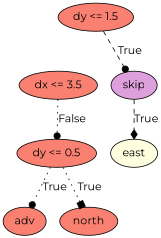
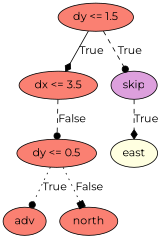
edge "dy <= 1.5" -> "dx <= 3.5": added, label "True"
edge "dx <= 3.5" -> "dy <= 0.5": style dotted -> dashed
edge "dy <= 0.5" -> "north": label "True" -> "False"
